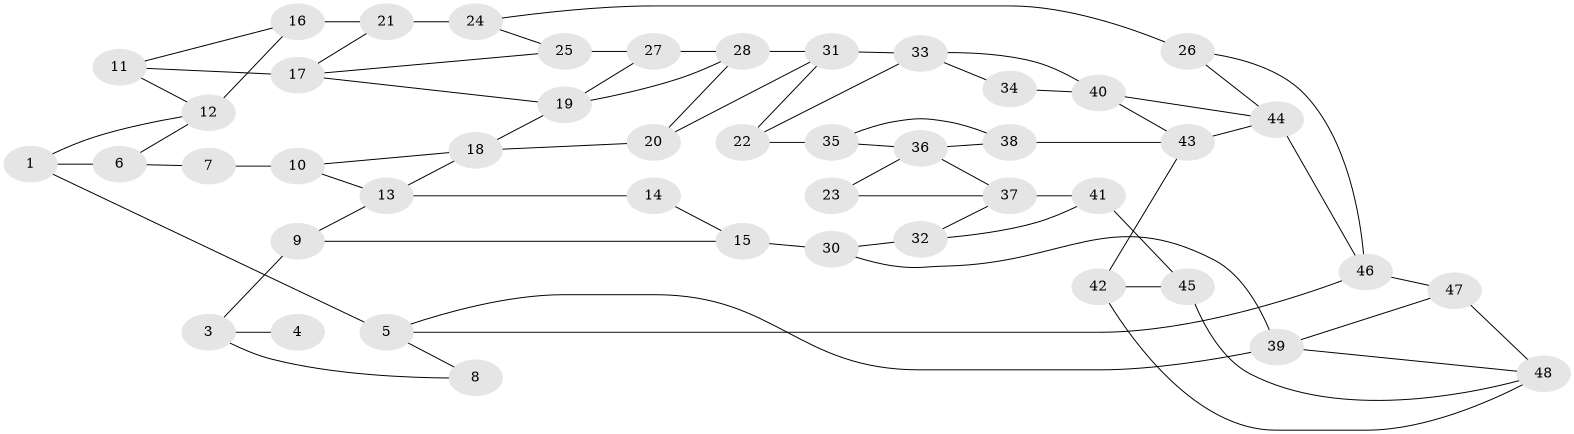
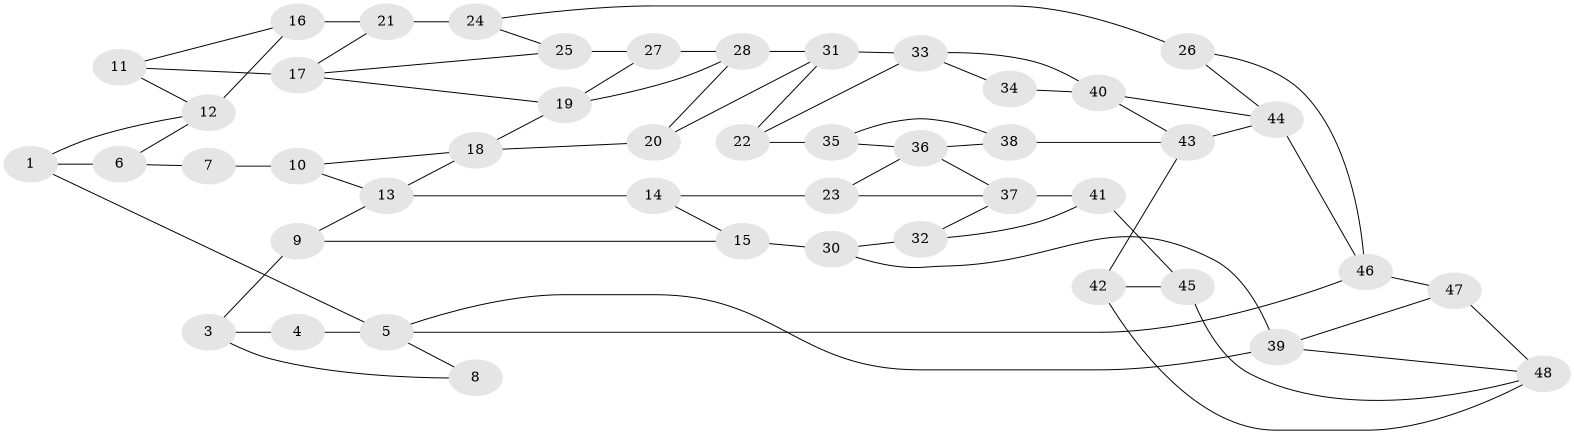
edge "14" -- "23": added
edge "4" -- "5": added
